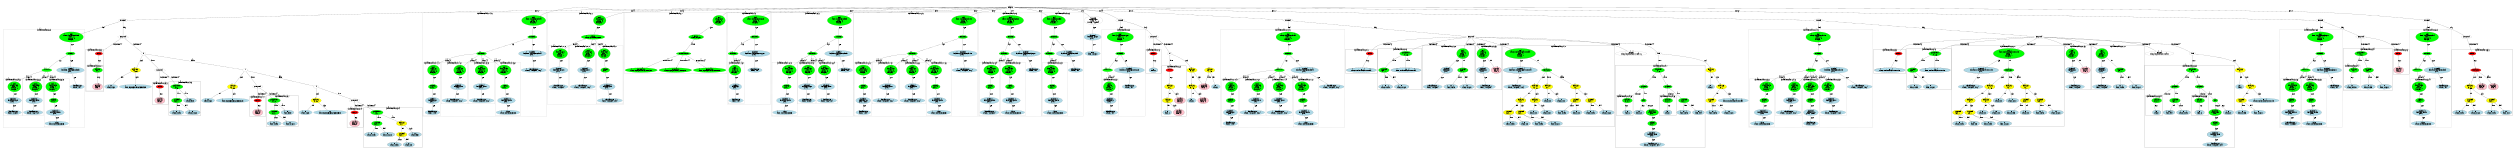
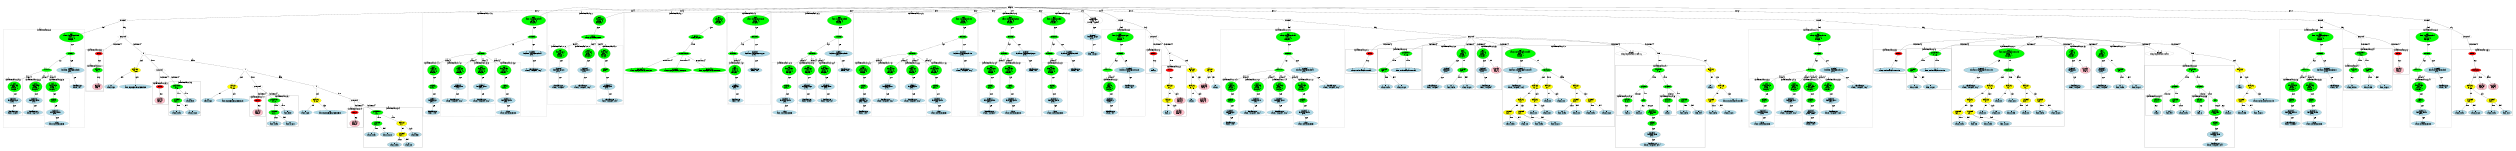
node "Enumerator name: RIJNDAEL_ENC_SEEK_CUR": label "Enumerator name: RIJNDAEL_ENC_SEEK_CUR" -> "FuncDecl name: RIJNDAEL_ENC_SEEK_CUR"
edge "BinaryOp op: <=" -- "Constant type: char value: 'z'": label "lvalue" -> "right"
